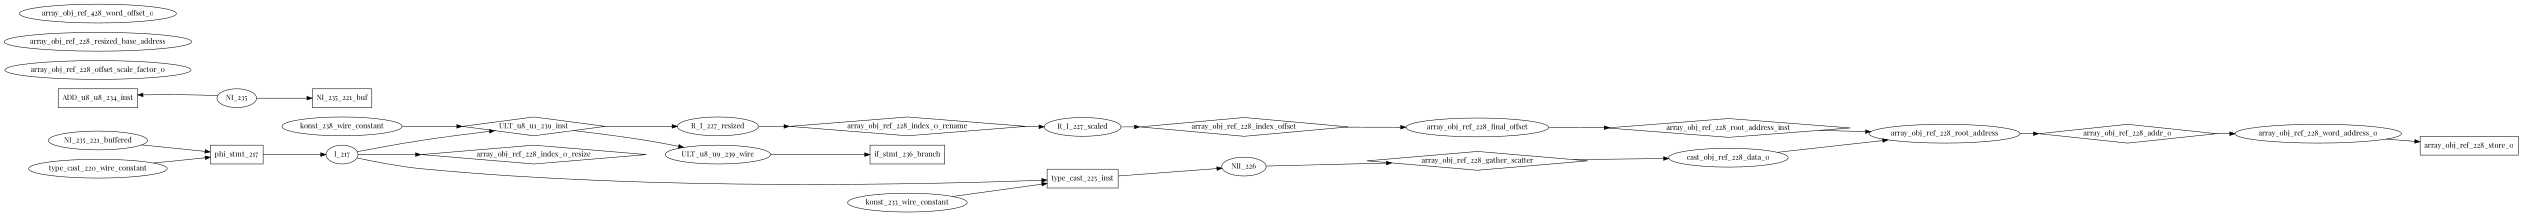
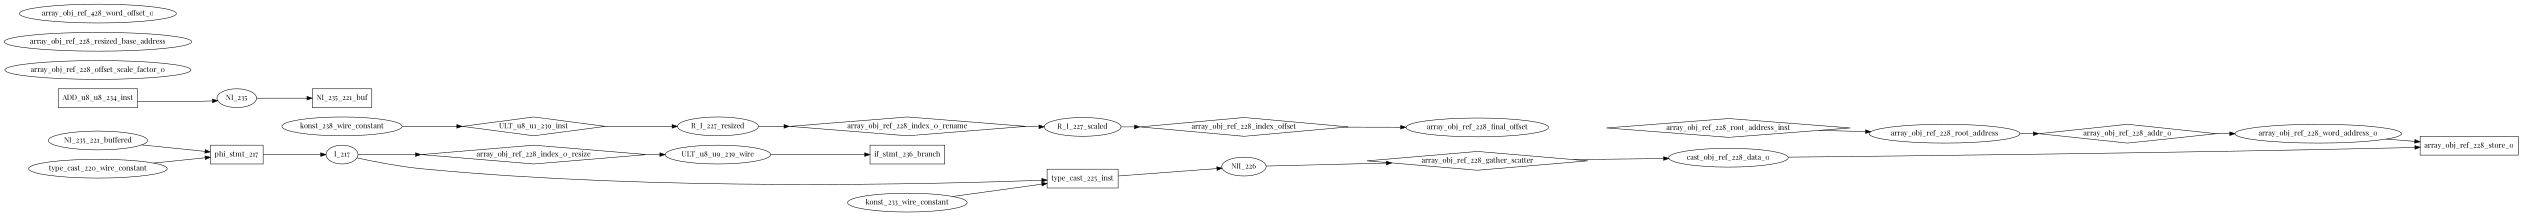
edge "NI_235" -> "ADD_u8_u8_234_inst": reversed
edge "array_obj_ref_228_final_offset" -> "array_obj_ref_228_root_address_inst": removed
edge "ULT_u8_u1_239_inst" -> "ULT_u8_u9_239_wire": now "array_obj_ref_228_index_0_resize" -> "ULT_u8_u9_239_wire"
edge "I_217" -> "ULT_u8_u1_239_inst": removed
edge "cast_obj_ref_228_data_0" -> "array_obj_ref_228_root_address": now "cast_obj_ref_228_data_0" -> "array_obj_ref_228_store_0"
